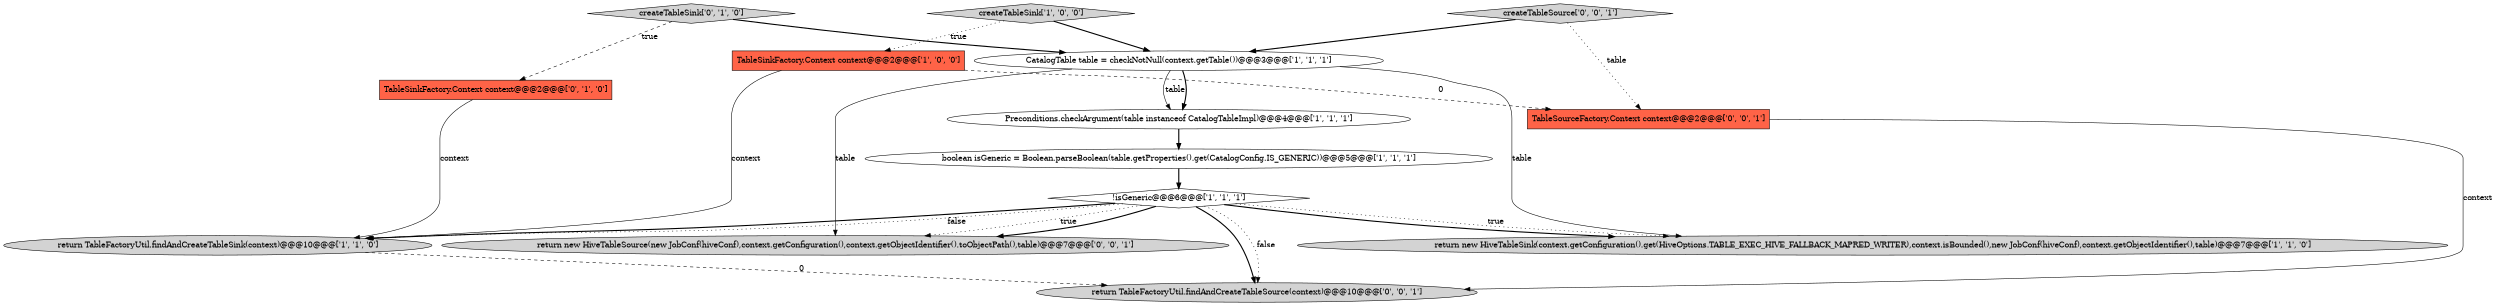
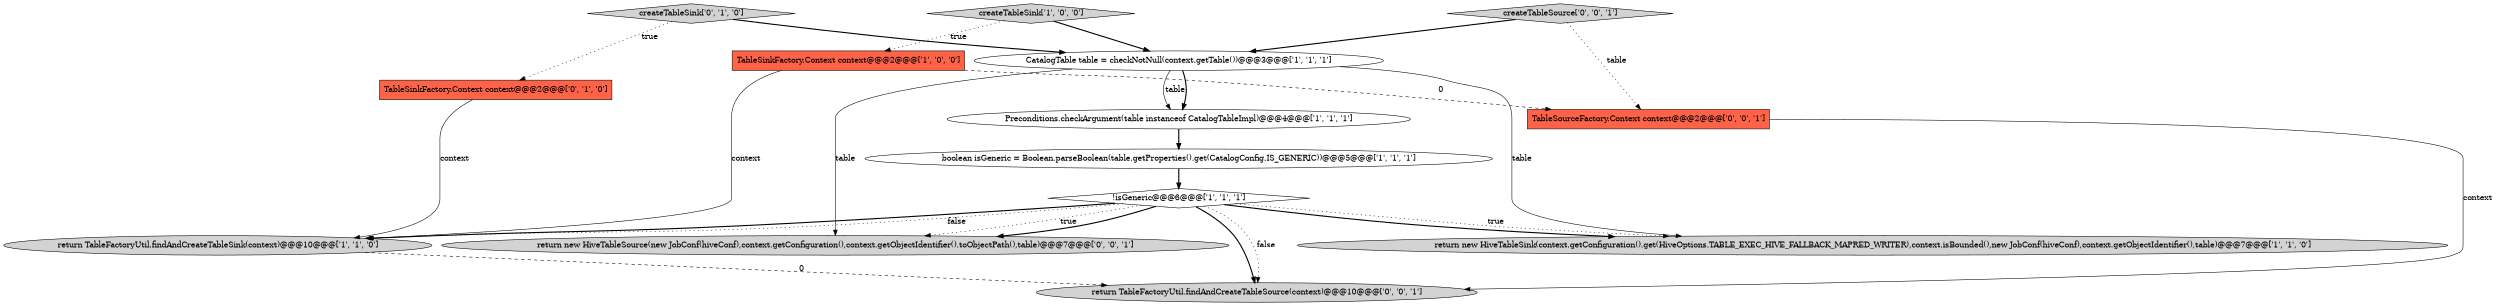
edge "createTableSink['0', '1', '0']" -> "TableSinkFactory.Context context@@@2@@@['0', '1', '0']": style dashed -> dotted
